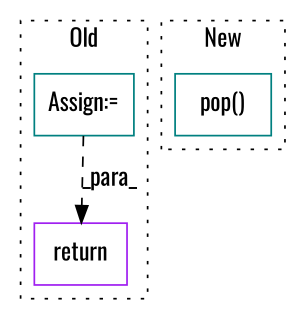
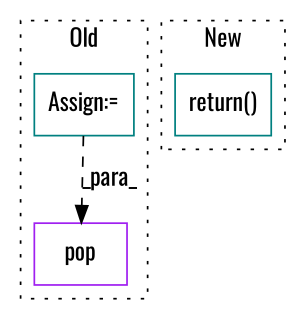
node "pop()": label "pop()" -> "return()"
node "return": label "return" -> "pop"
